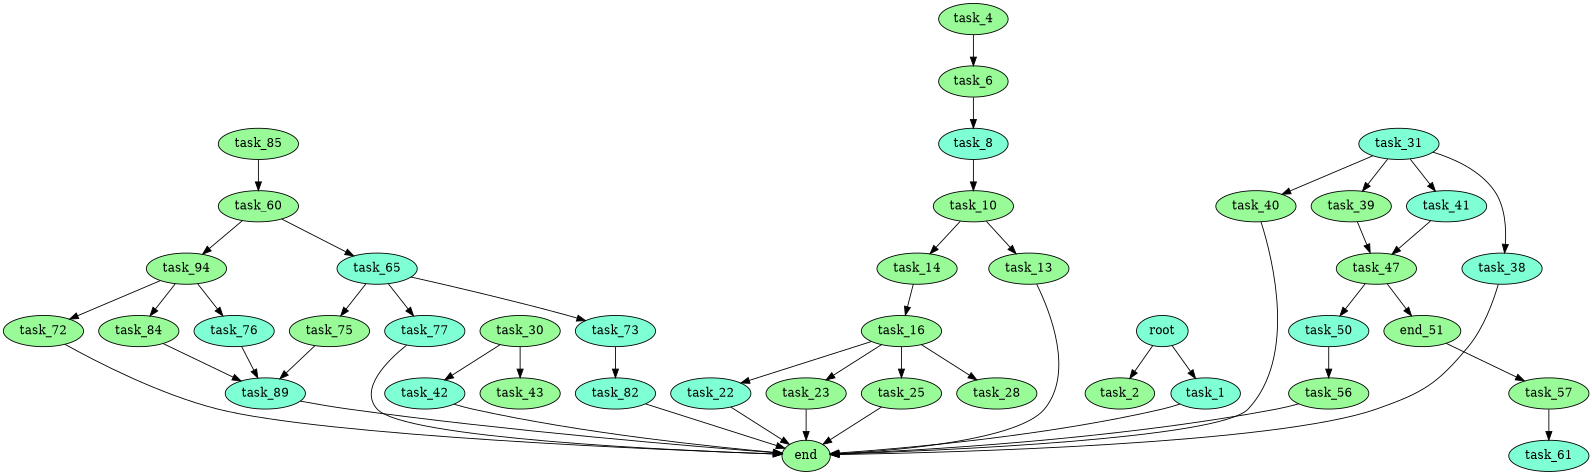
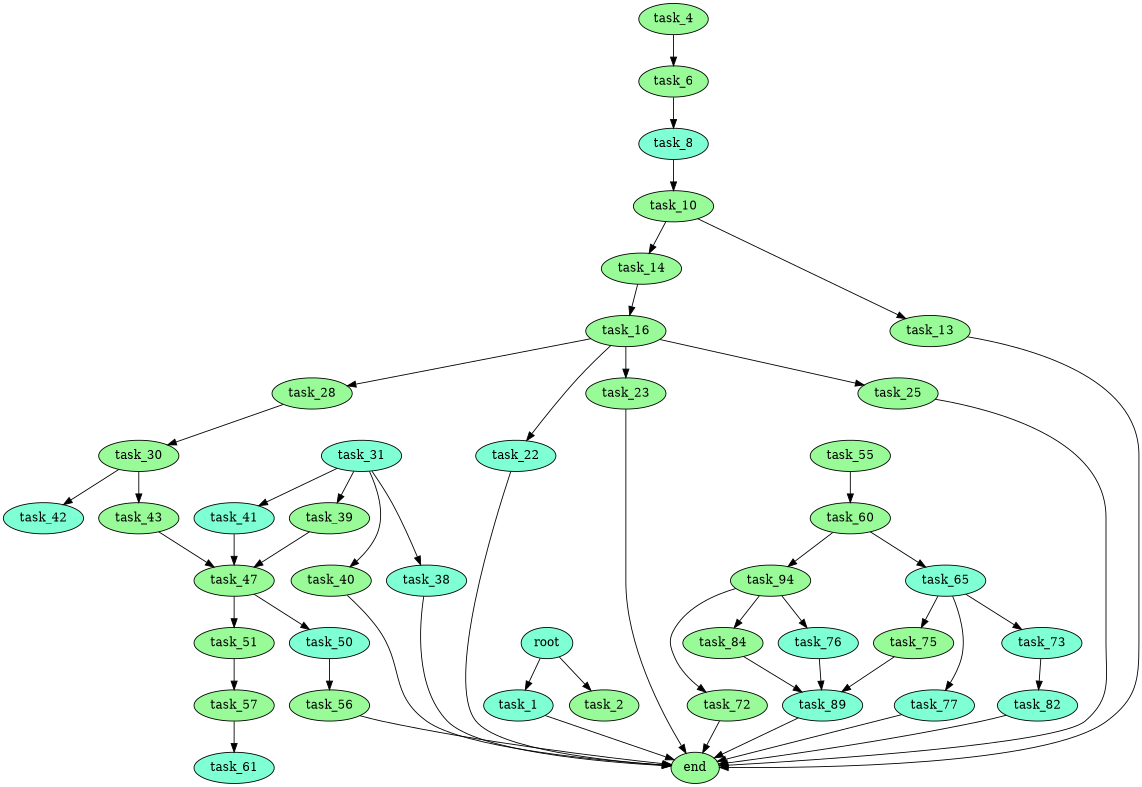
node "task_85": label "task_85" -> "task_55"
node "end_51": label "end_51" -> "task_51"
edge "task_28" -> "task_30": added
edge "task_42" -> "end": removed
edge "task_43" -> "task_47": added
